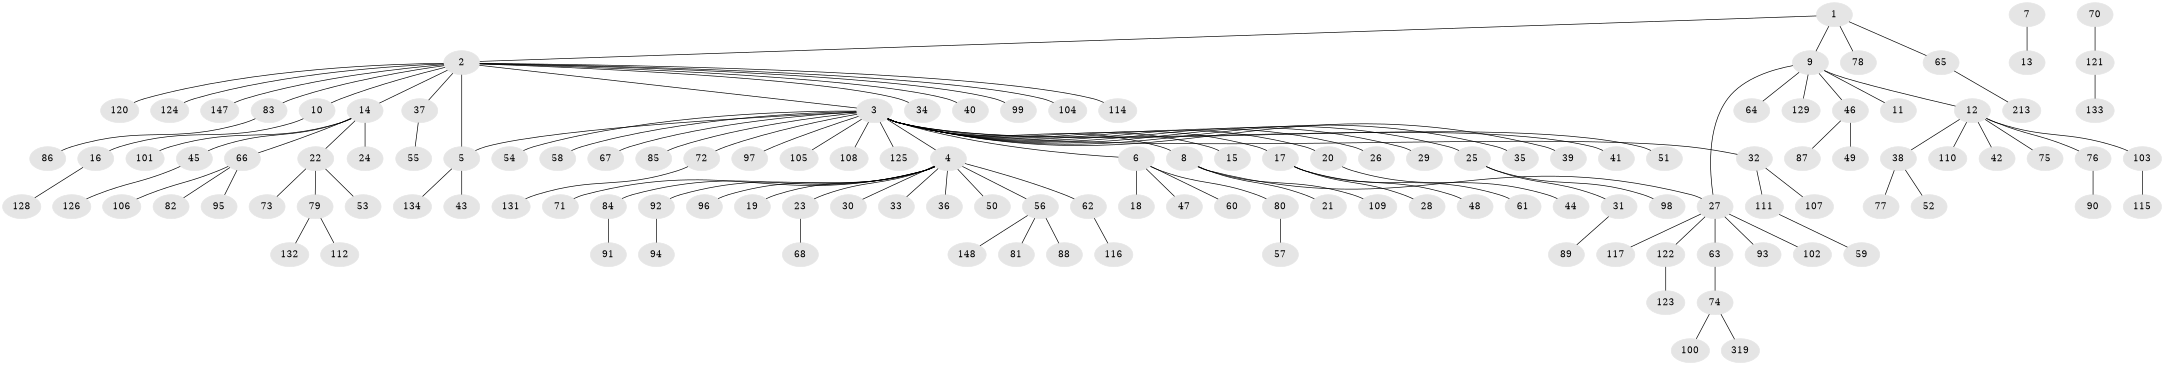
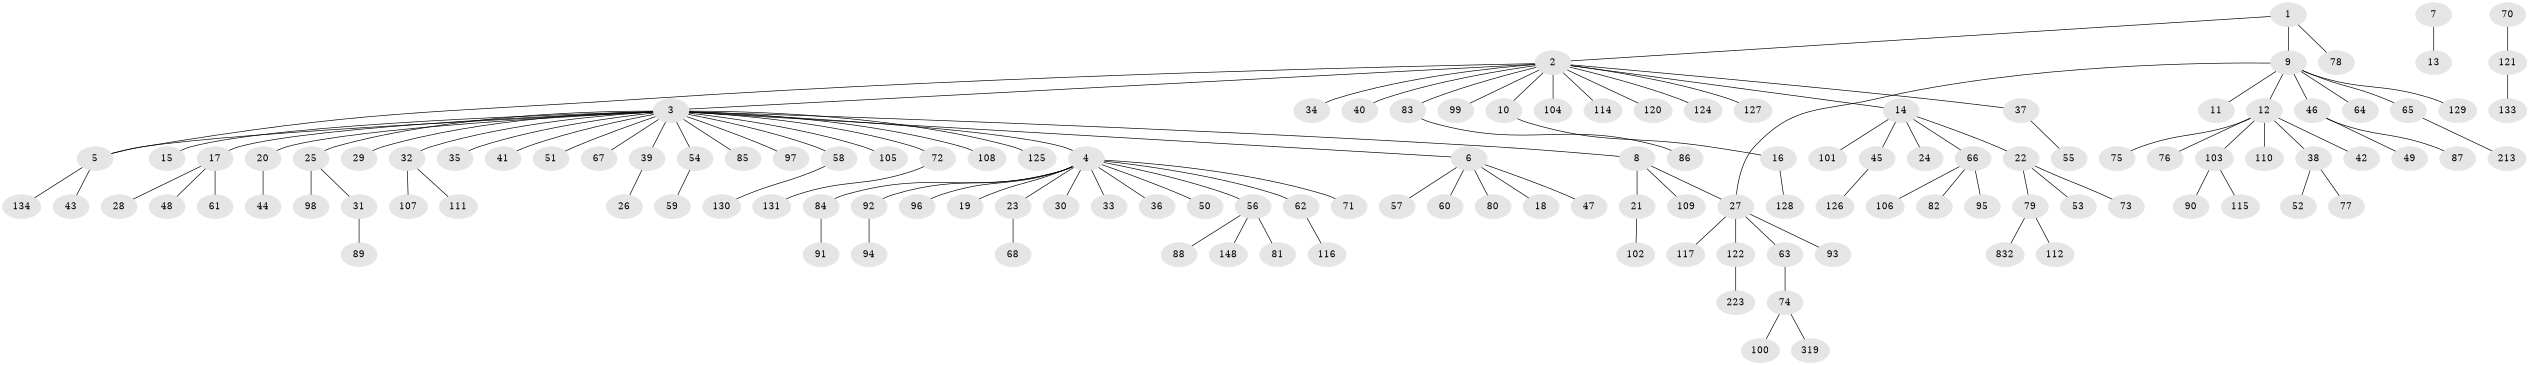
edge "1" -- "65": now "9" -- "65"
node "147": label "147" -> "127"
edge "3" -- "26": now "39" -- "26"
edge "76" -- "90": now "103" -- "90"
node "130": added
edge "80" -- "57": now "6" -- "57"
edge "27" -- "102": now "21" -- "102"
edge "111" -- "59": now "54" -- "59"
node "132": label "132" -> "832"
node "123": label "123" -> "223"
